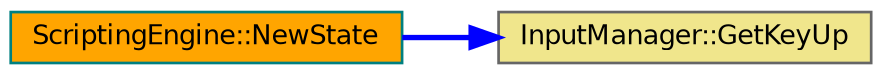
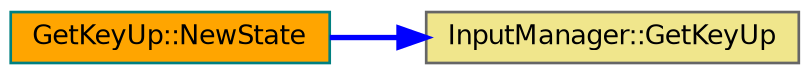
node "ScriptingEngine::NewState": label "ScriptingEngine::NewState" -> "GetKeyUp::NewState"
